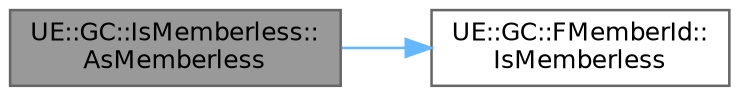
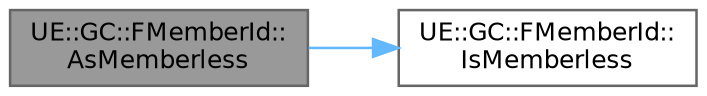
node "UE::GC::IsMemberless:: AsMemberless": label "UE::GC::IsMemberless:: AsMemberless" -> "UE::GC::FMemberId:: AsMemberless"
